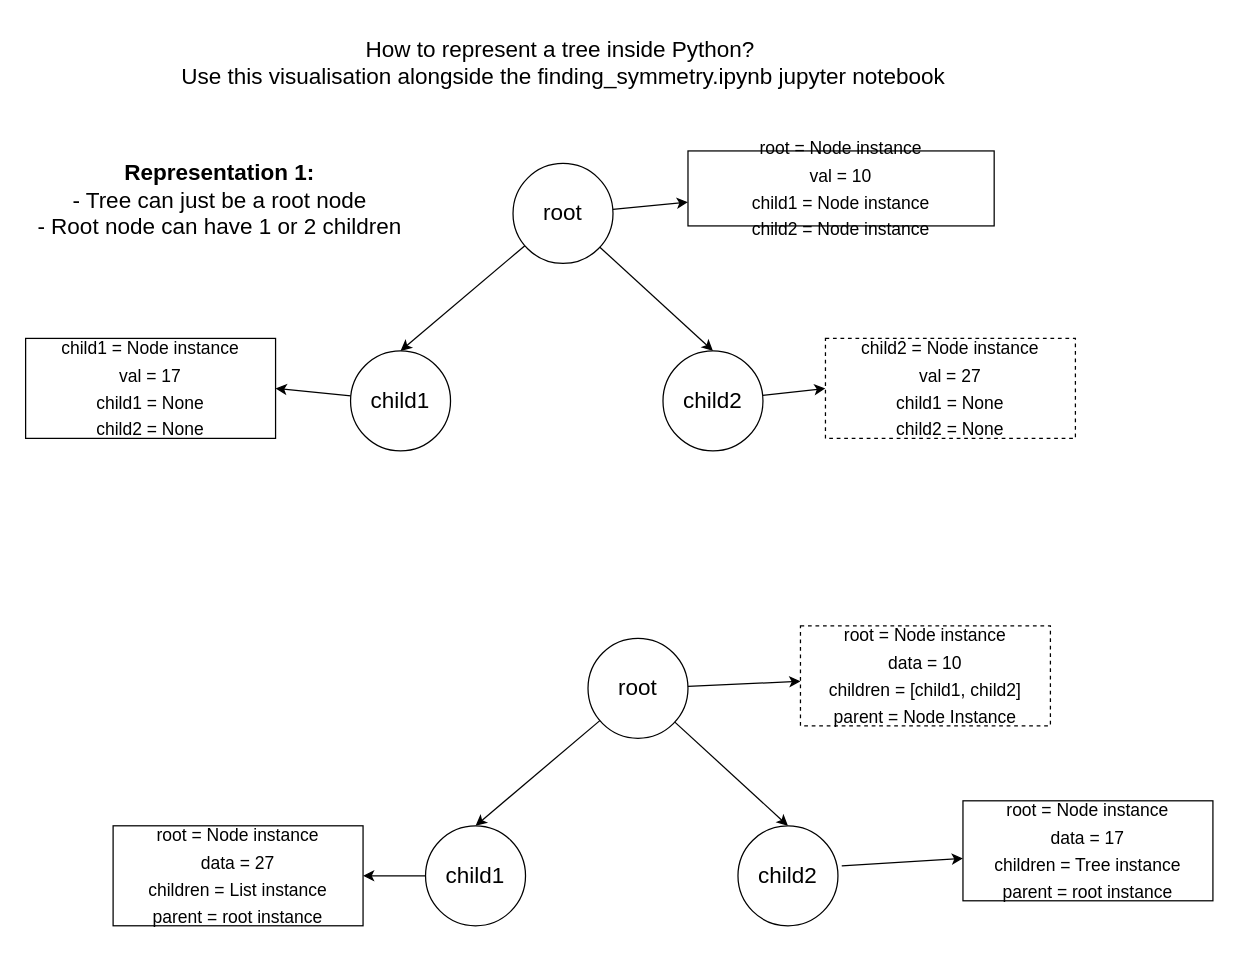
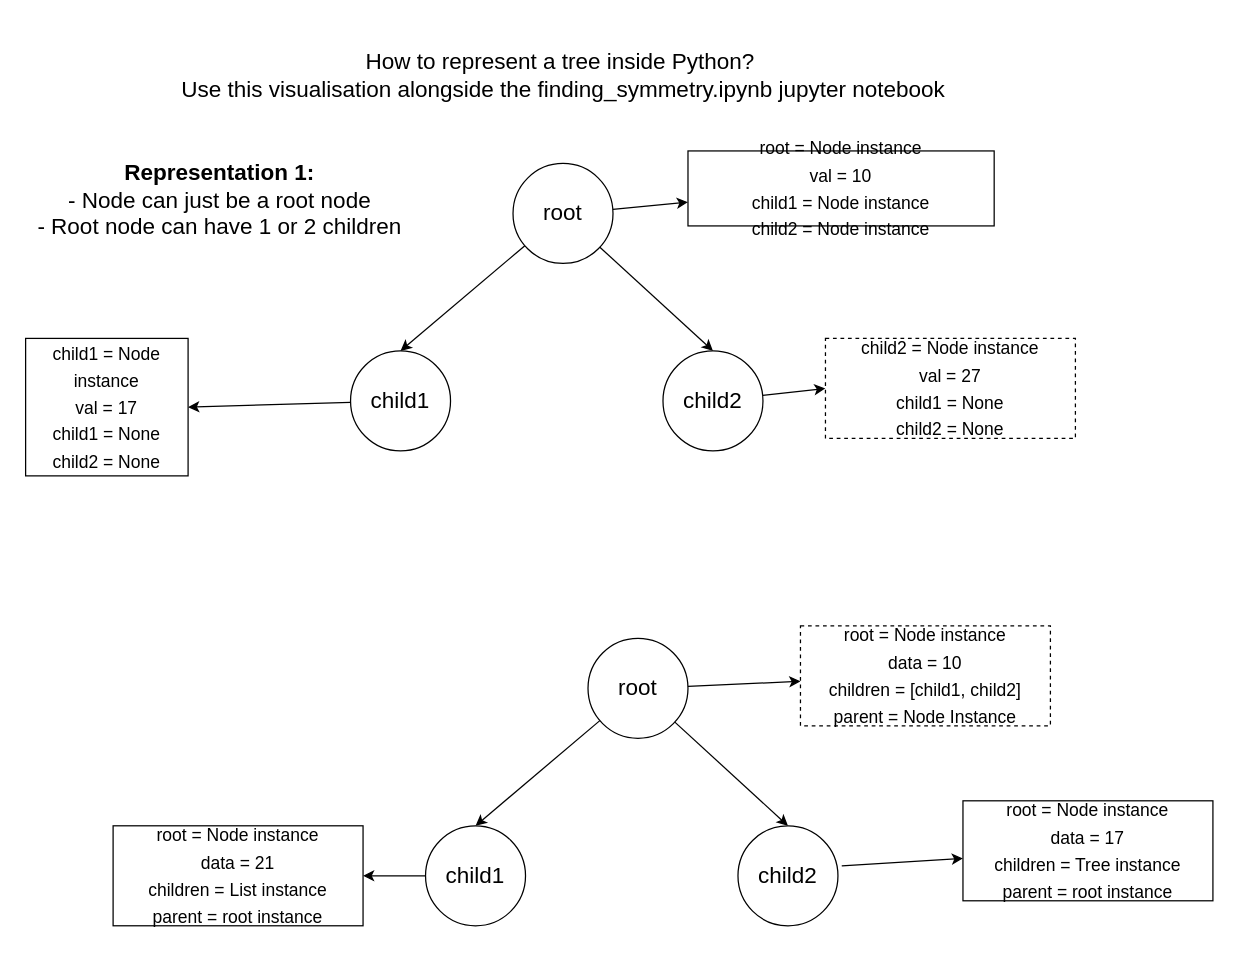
node "How to represent a tree inside Python? Use this visualisation alongside the finding_symmetry.ipynb jupyter notebook": moved (563, 63) -> (563, 76)
node "Representation 1: - Tree can just be a root node - Root node can have 1 or 2 children": label "Representation 1: - Tree can just be a root node - Root node can have 1 or 2 children" -> "Representation 1: - Node can just be a root node - Root node can have 1 or 2 children"
node "child1 = Node instance val = 17 child1 = None child2 = None": size 250x100 -> 163x138
node "root = Node instance data = 27 children = List instance parent = root instance": label "root = Node instance data = 27 children = List instance parent = root instance" -> "root = Node instance data = 21 children = List instance parent = root instance"
